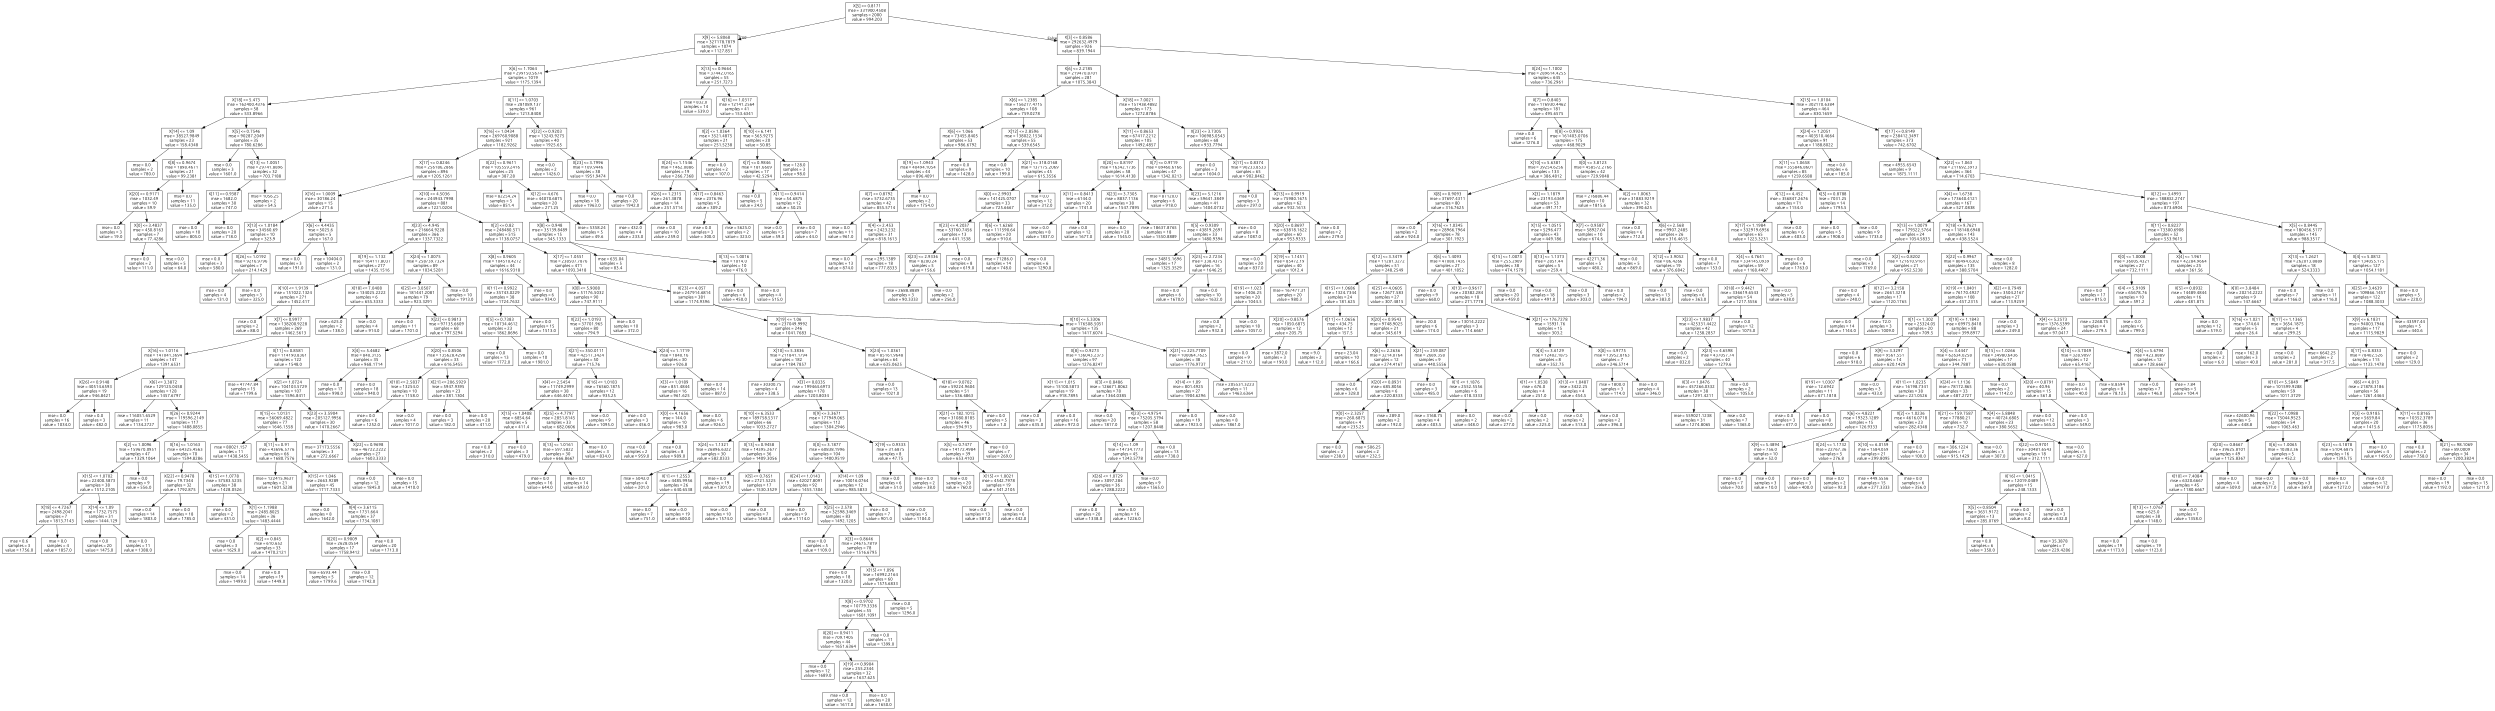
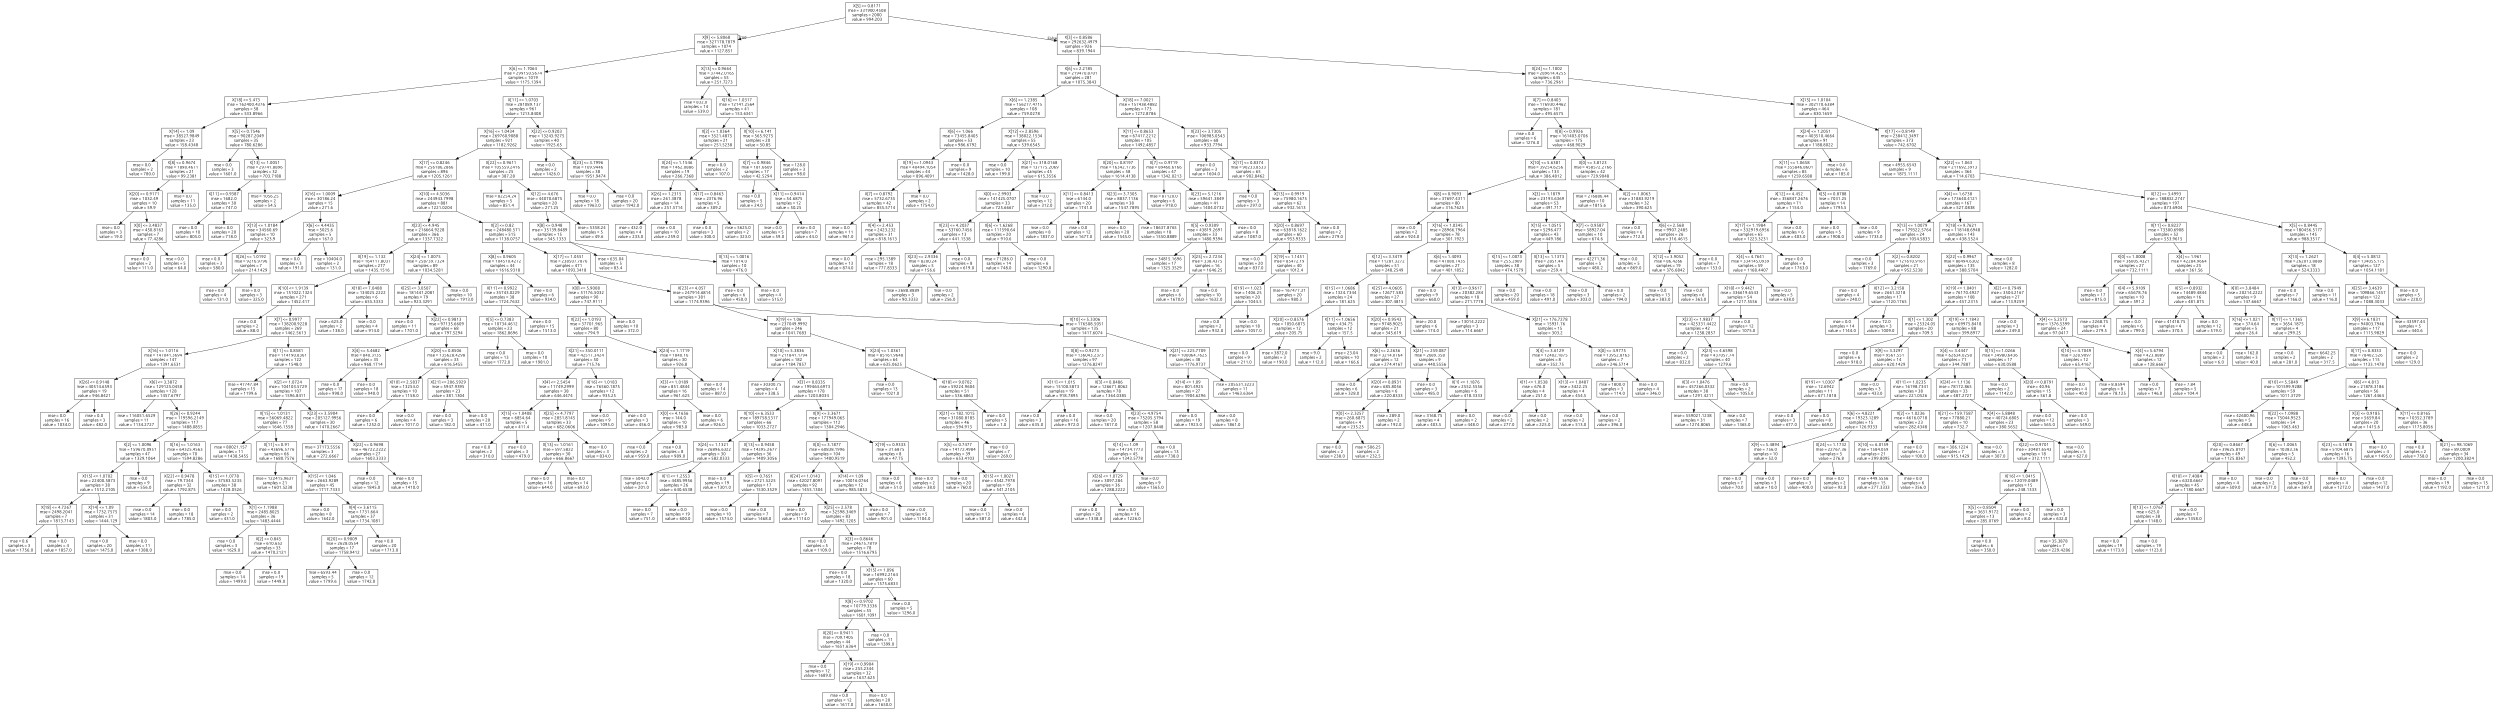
node "mse = 41418.75 samples = 4 value = 370.5": added
edge "X[5] <= 0.8504 mse = 3631.9172 samples = 13 value = 285.0769" -> "mse = 35.3878 samples = 7 value = 229.4286": now "mse = 0.0 samples = 3 value = 632.0" -> "mse = 35.3878 samples = 7 value = 229.4286"
